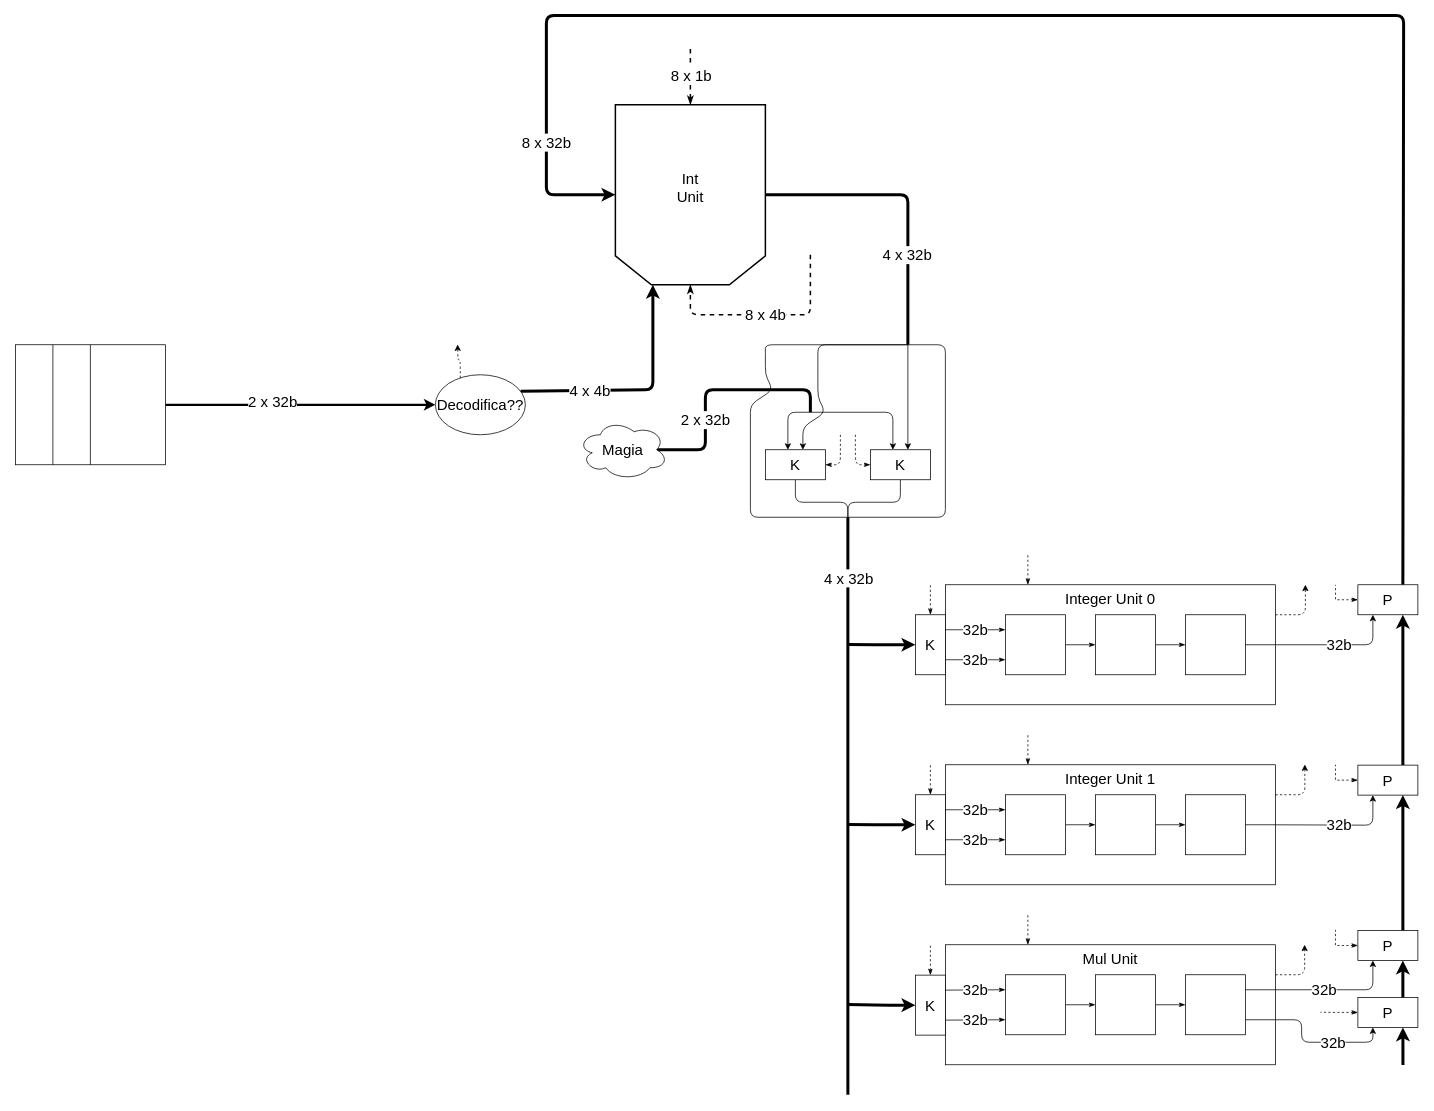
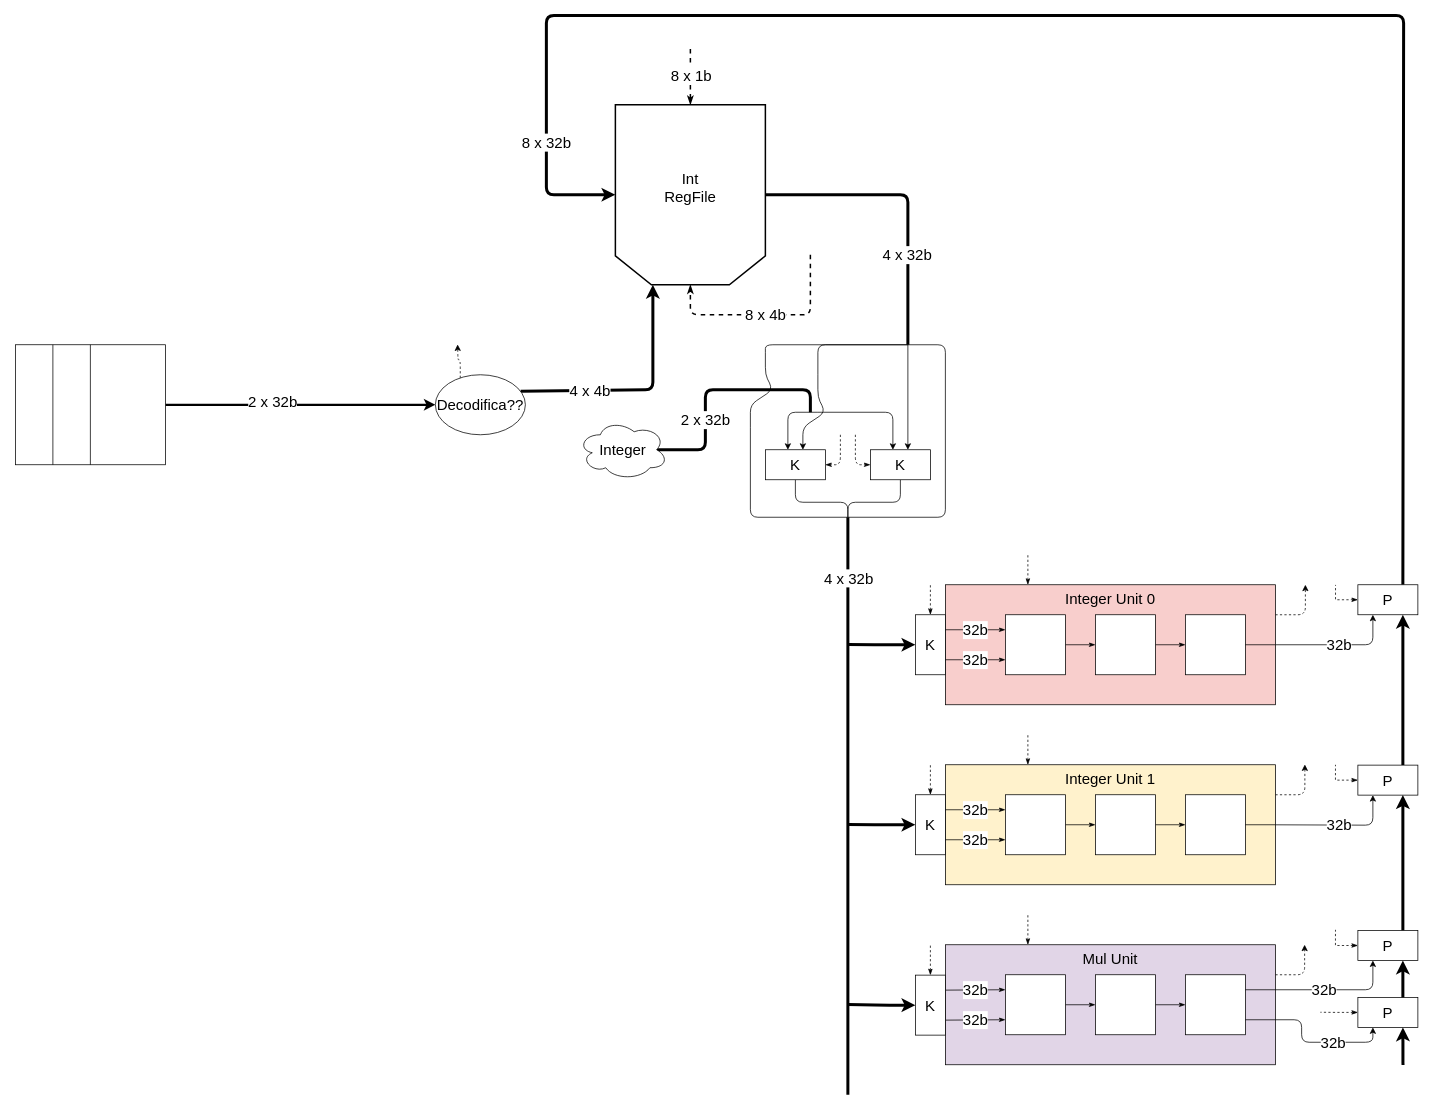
node "IntUnit": label "IntUnit" -> "IntRegFile"
node "Magia": label "Magia" -> "Integer"
node "Integer Unit 0": fillcolor #ffffff -> #f8cecc
node "Integer Unit 1": fillcolor #ffffff -> #fff2cc
node "Mul Unit": fillcolor #ffffff -> #e1d5e7
